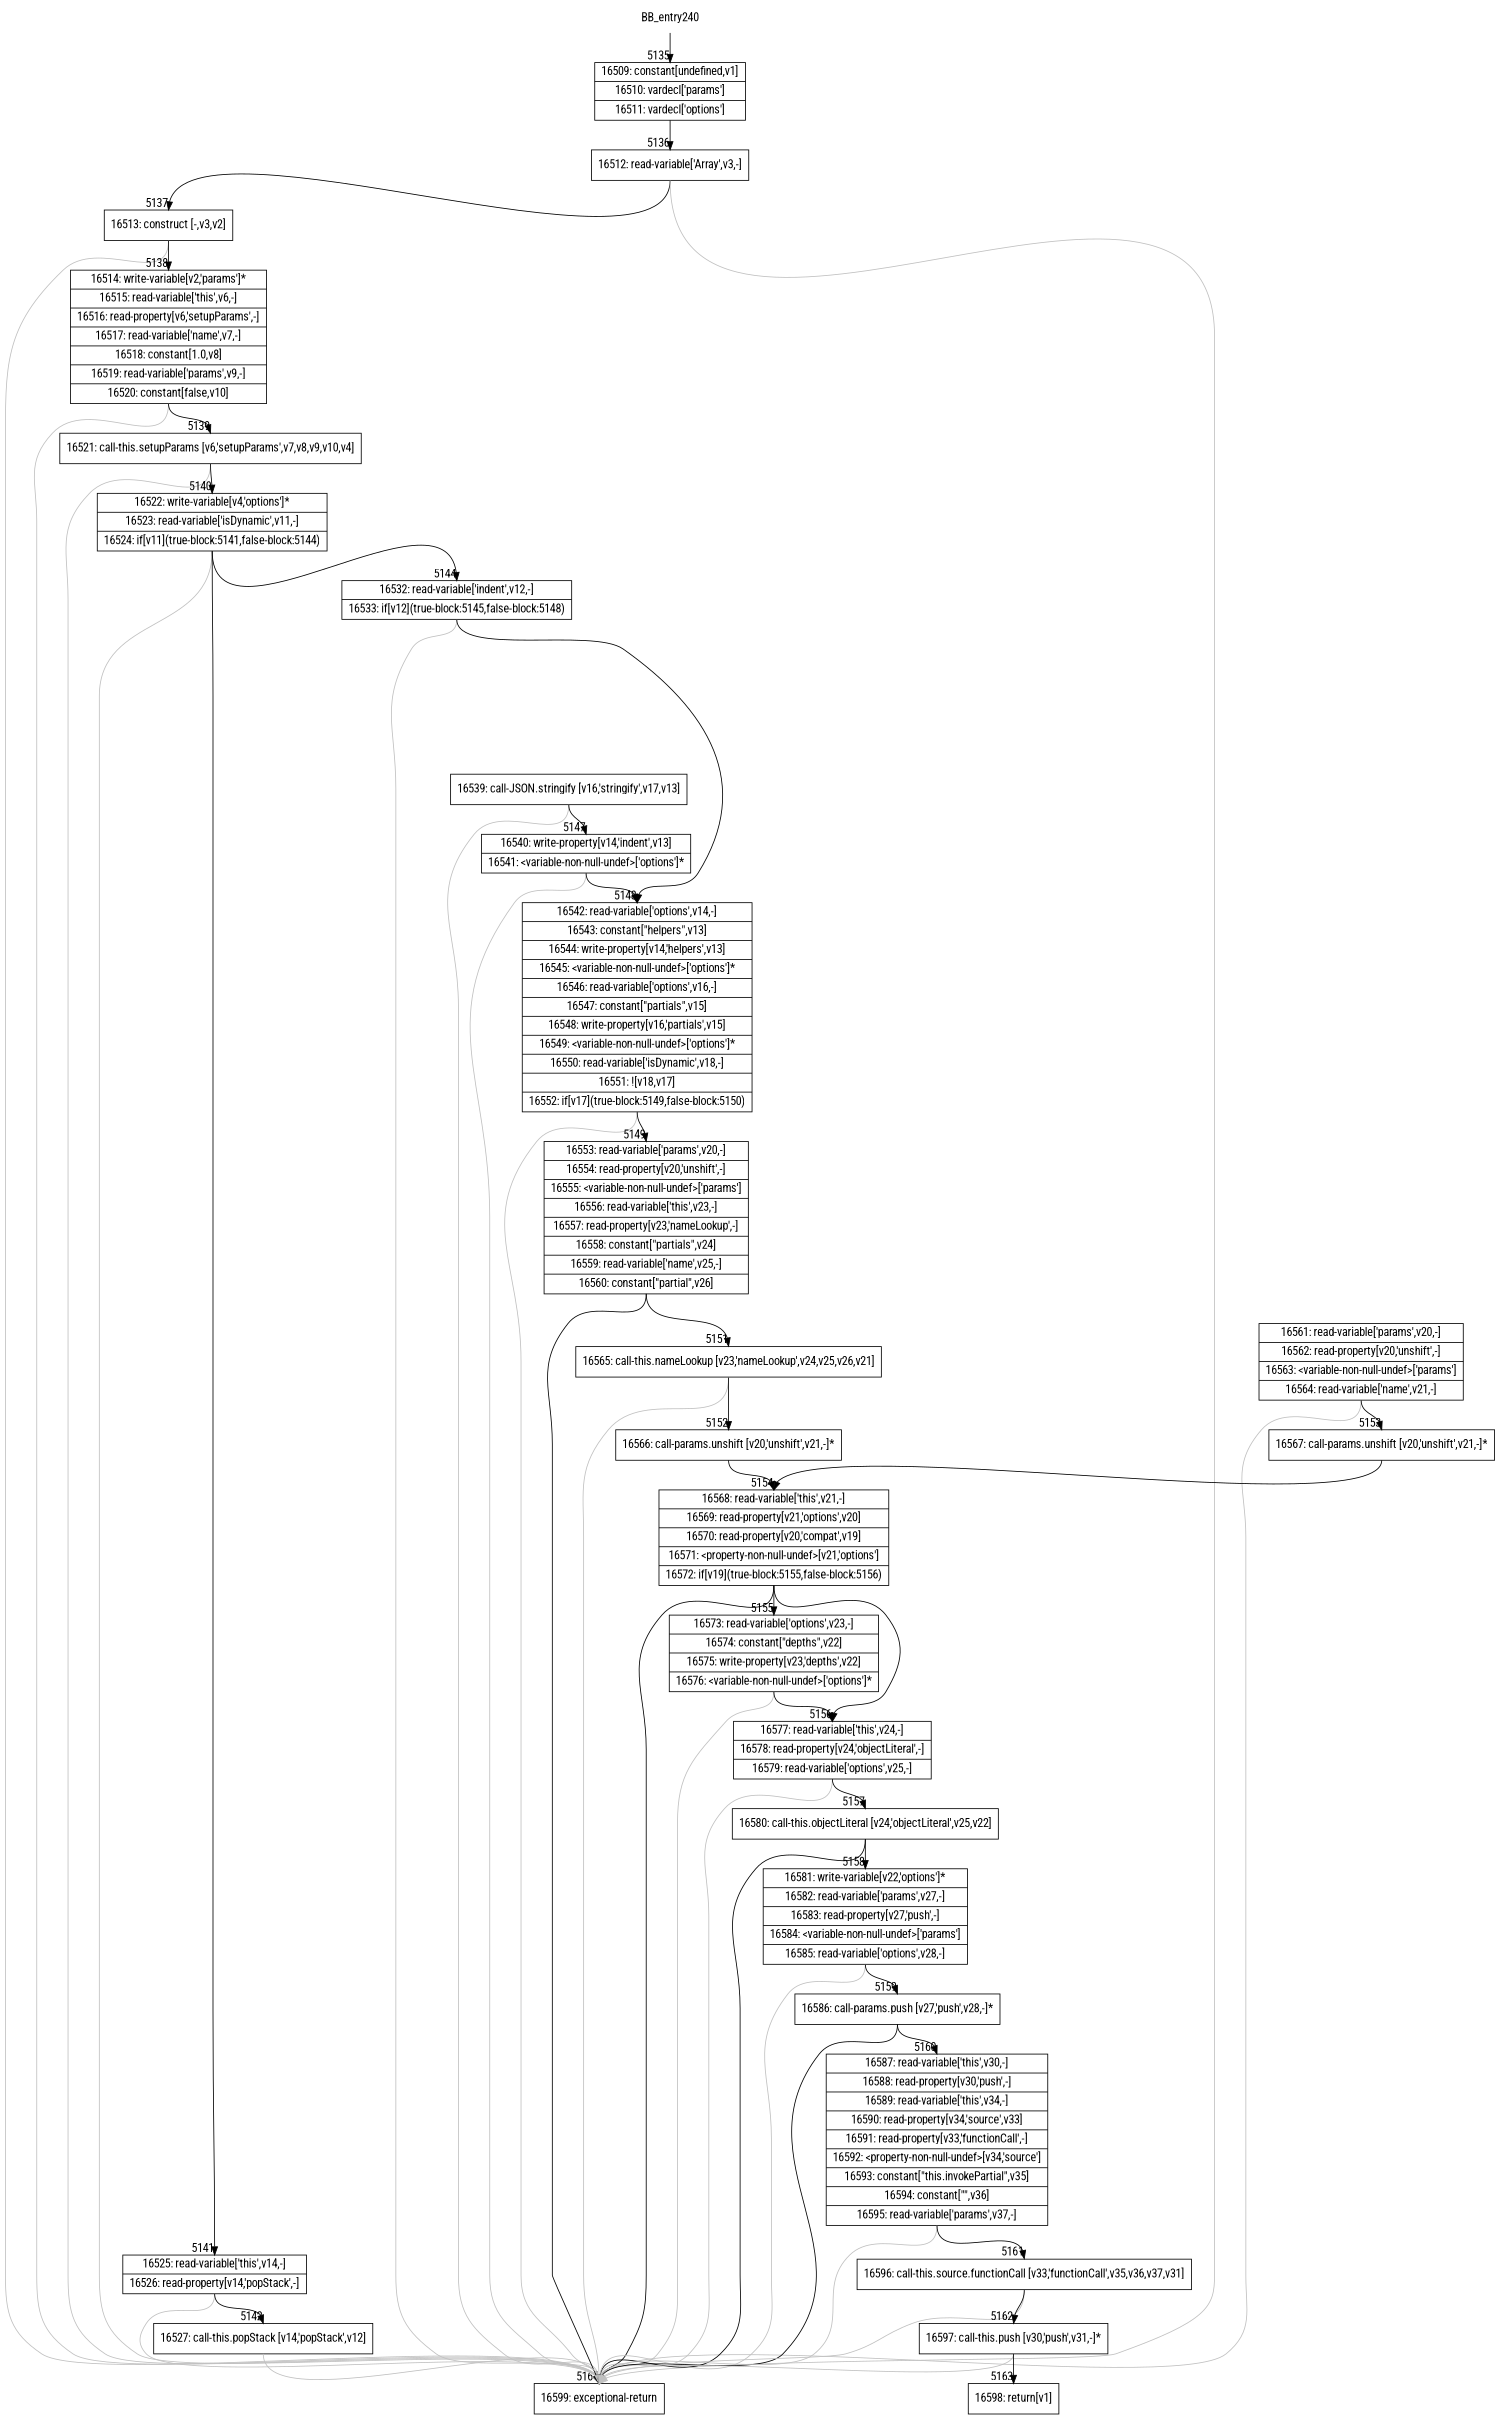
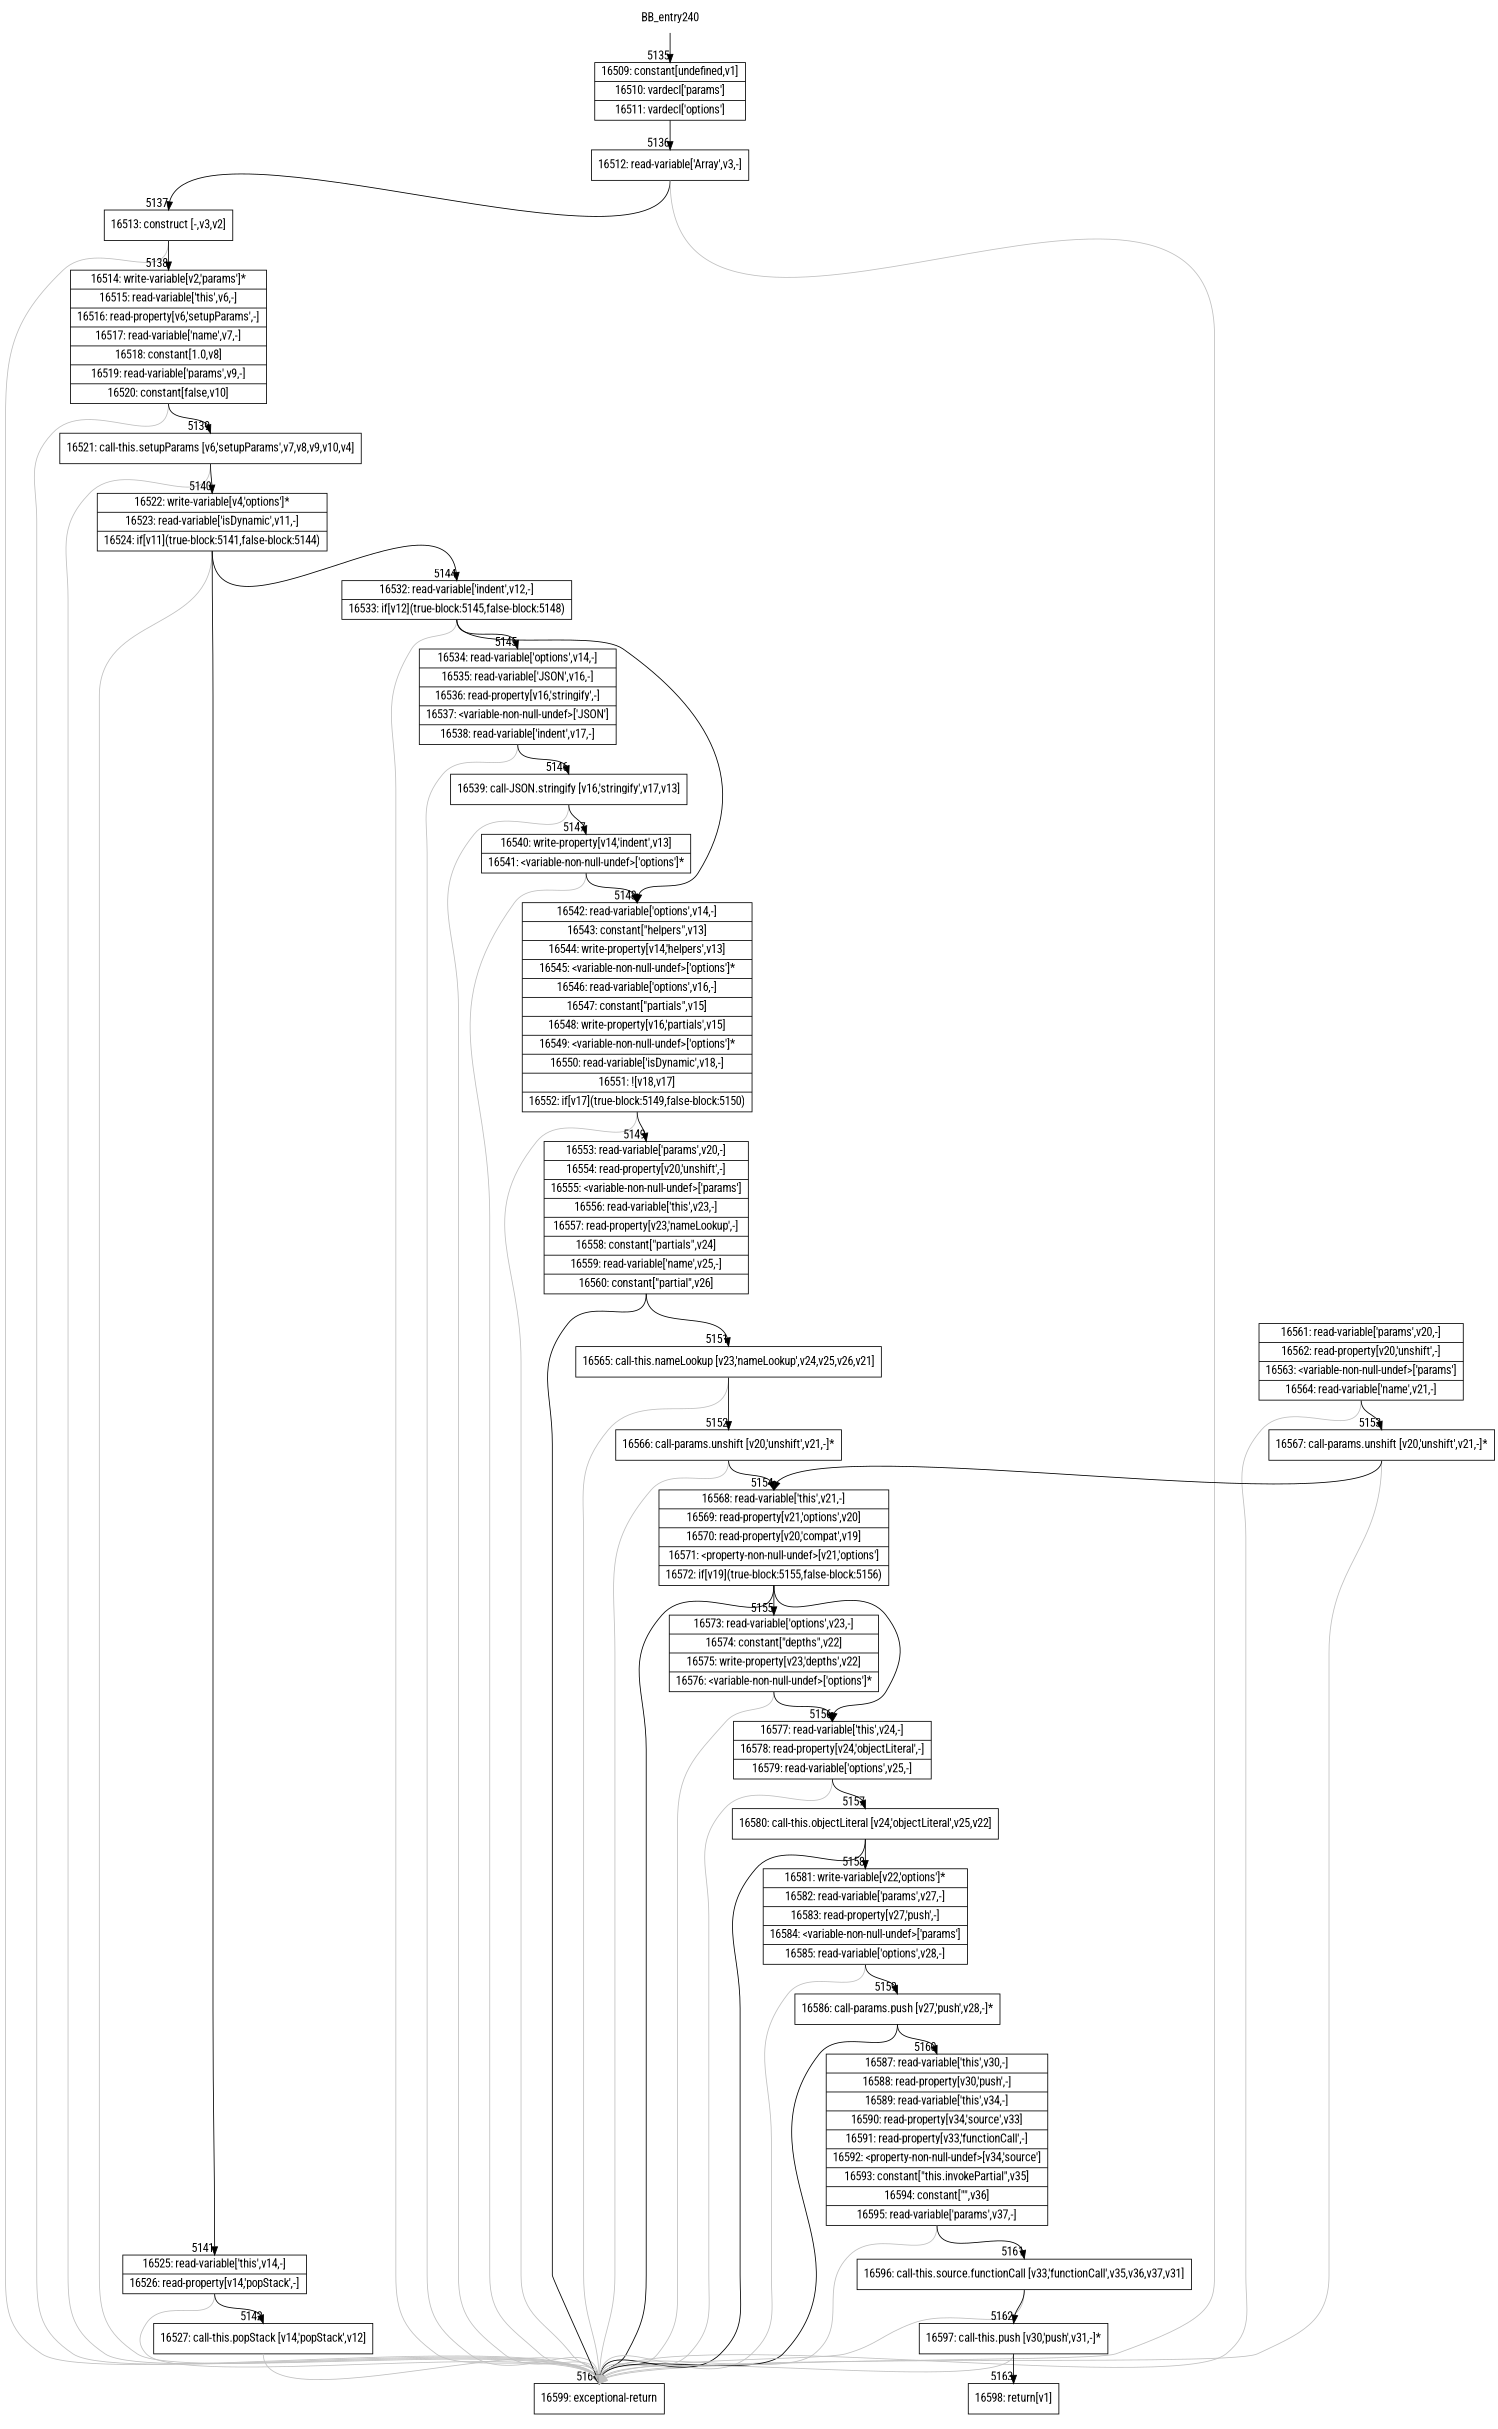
node "16534: read-variable['options',v14,-]": added
edge "16566: call-params.unshift [v20,'unshift',v21,-]*" -> "16599: exceptional-return": added
edge "16567: call-params.unshift [v20,'unshift',v21,-]*" -> "16599: exceptional-return": added
